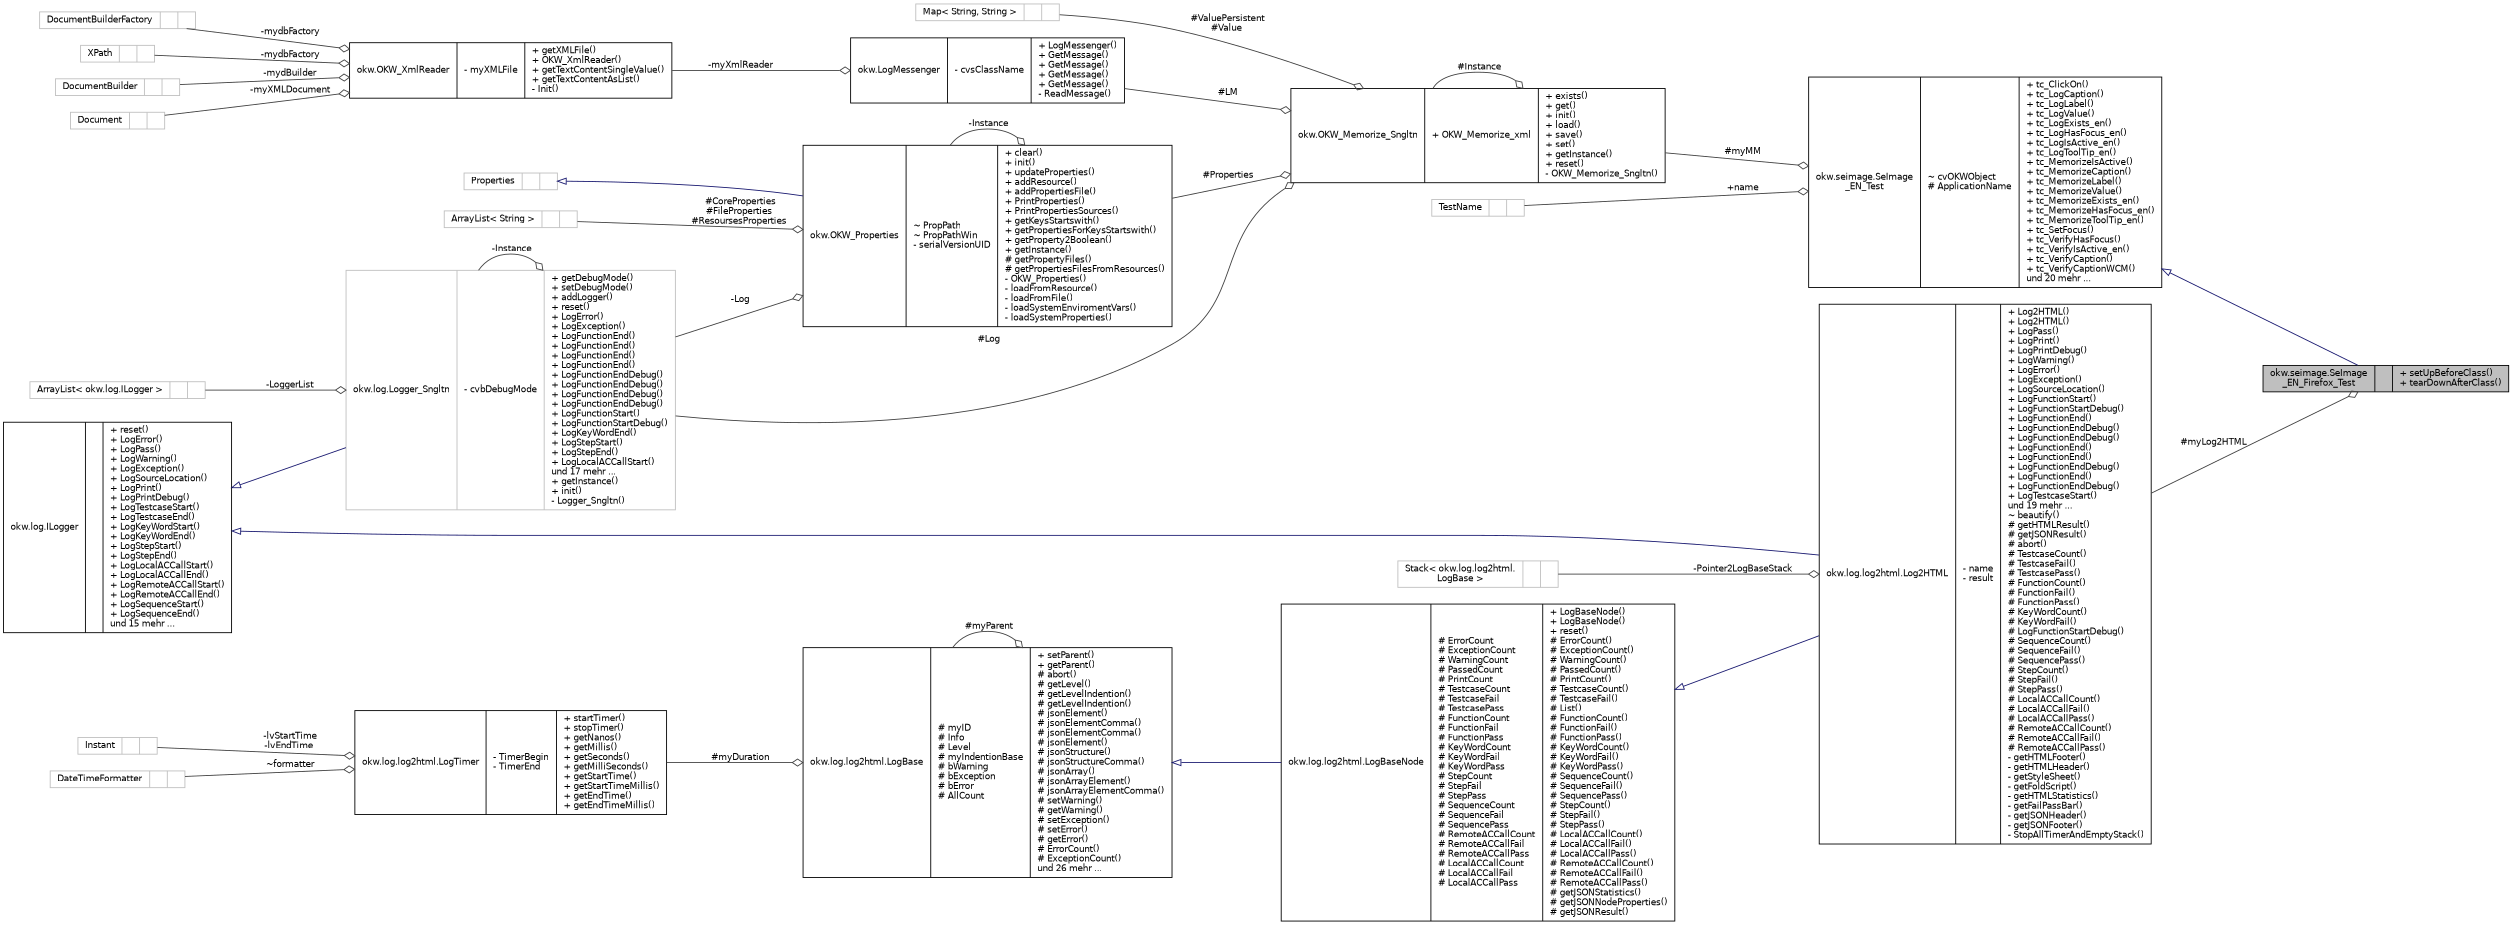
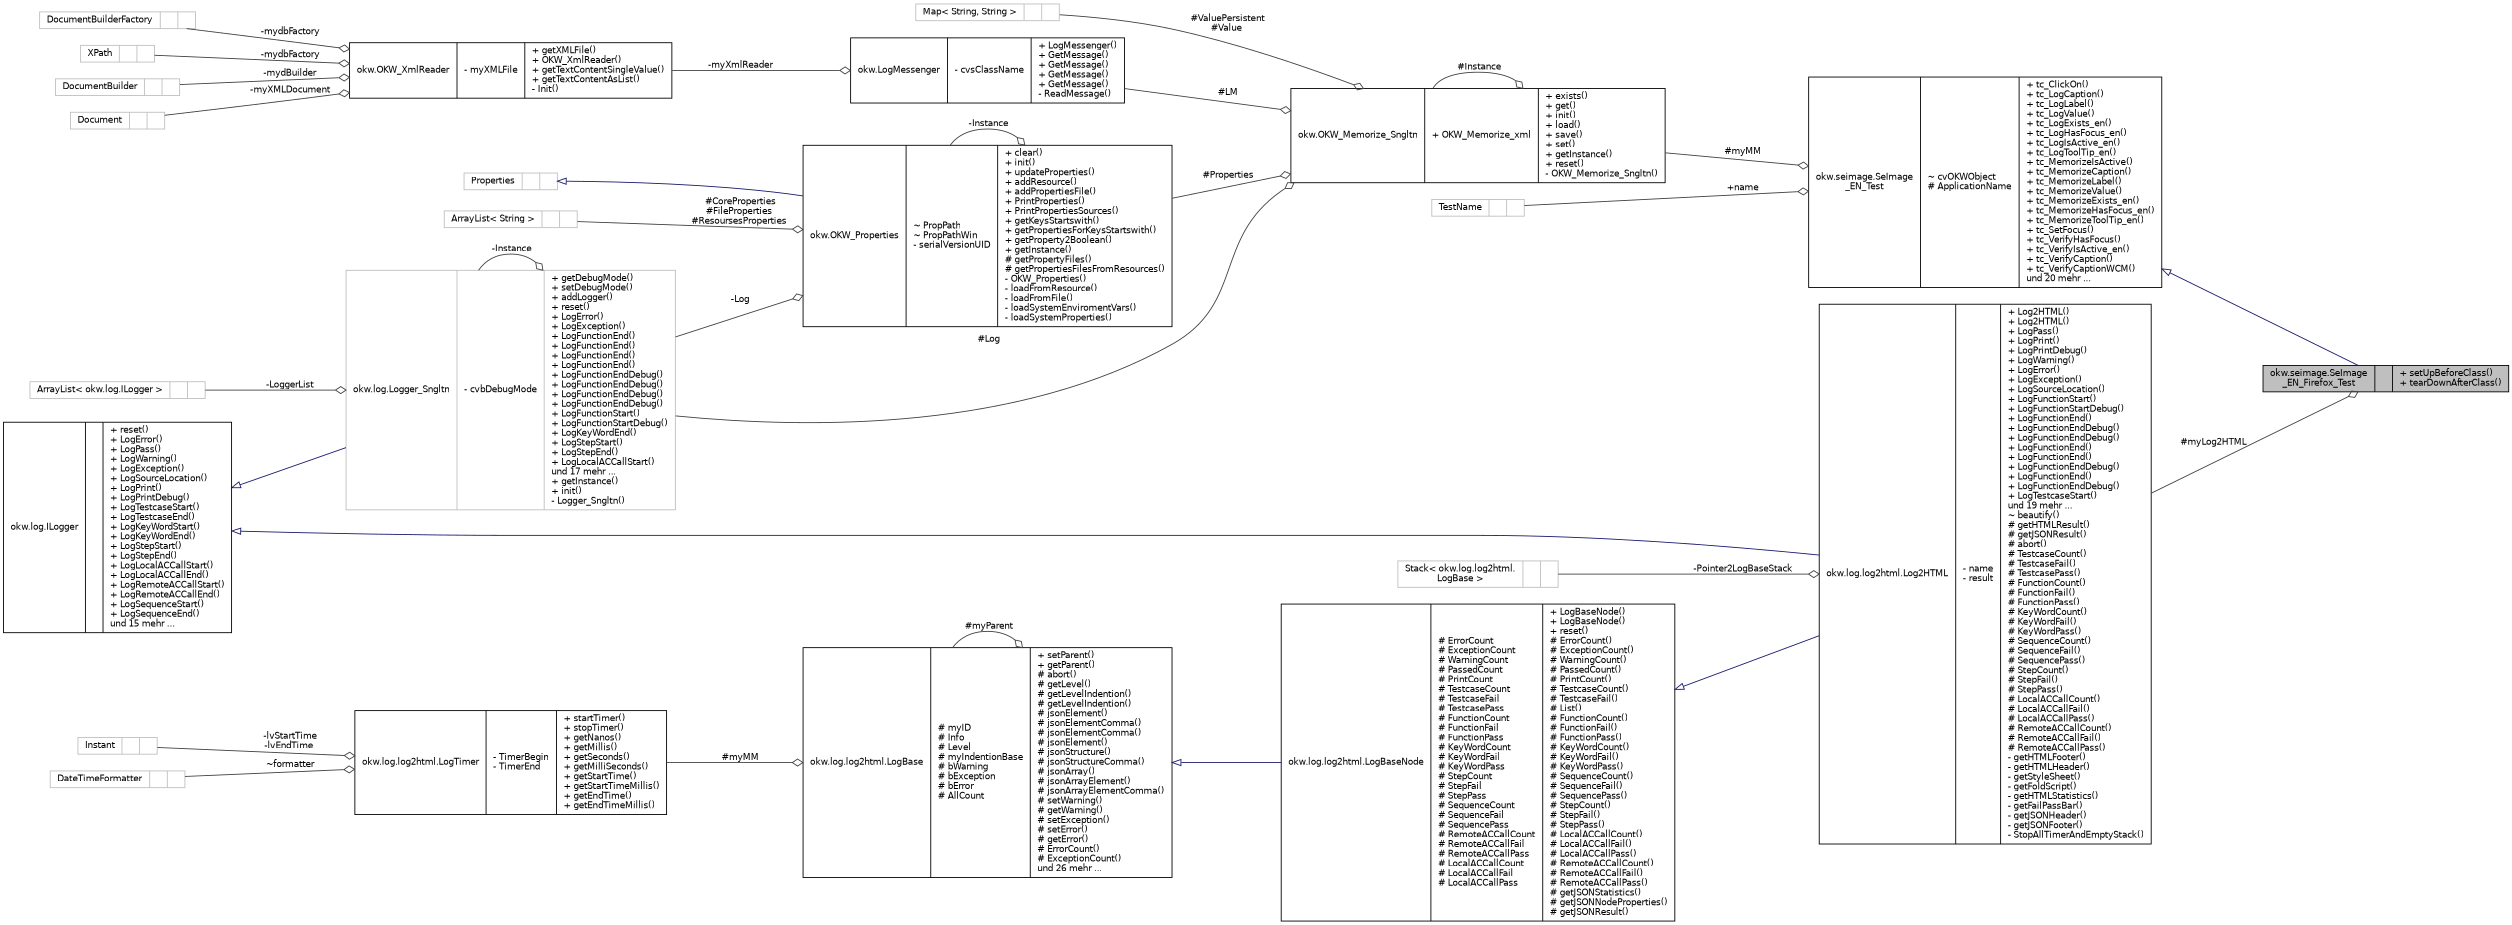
node "okw.log.log2html.Log2HTML": text "# LogFunctionStartDebug()" -> "# KeyWordPass()"
edge "okw.log.log2html.LogTimer" -> "okw.log.log2html.LogBase": label " #myDuration" -> " #myMM"
